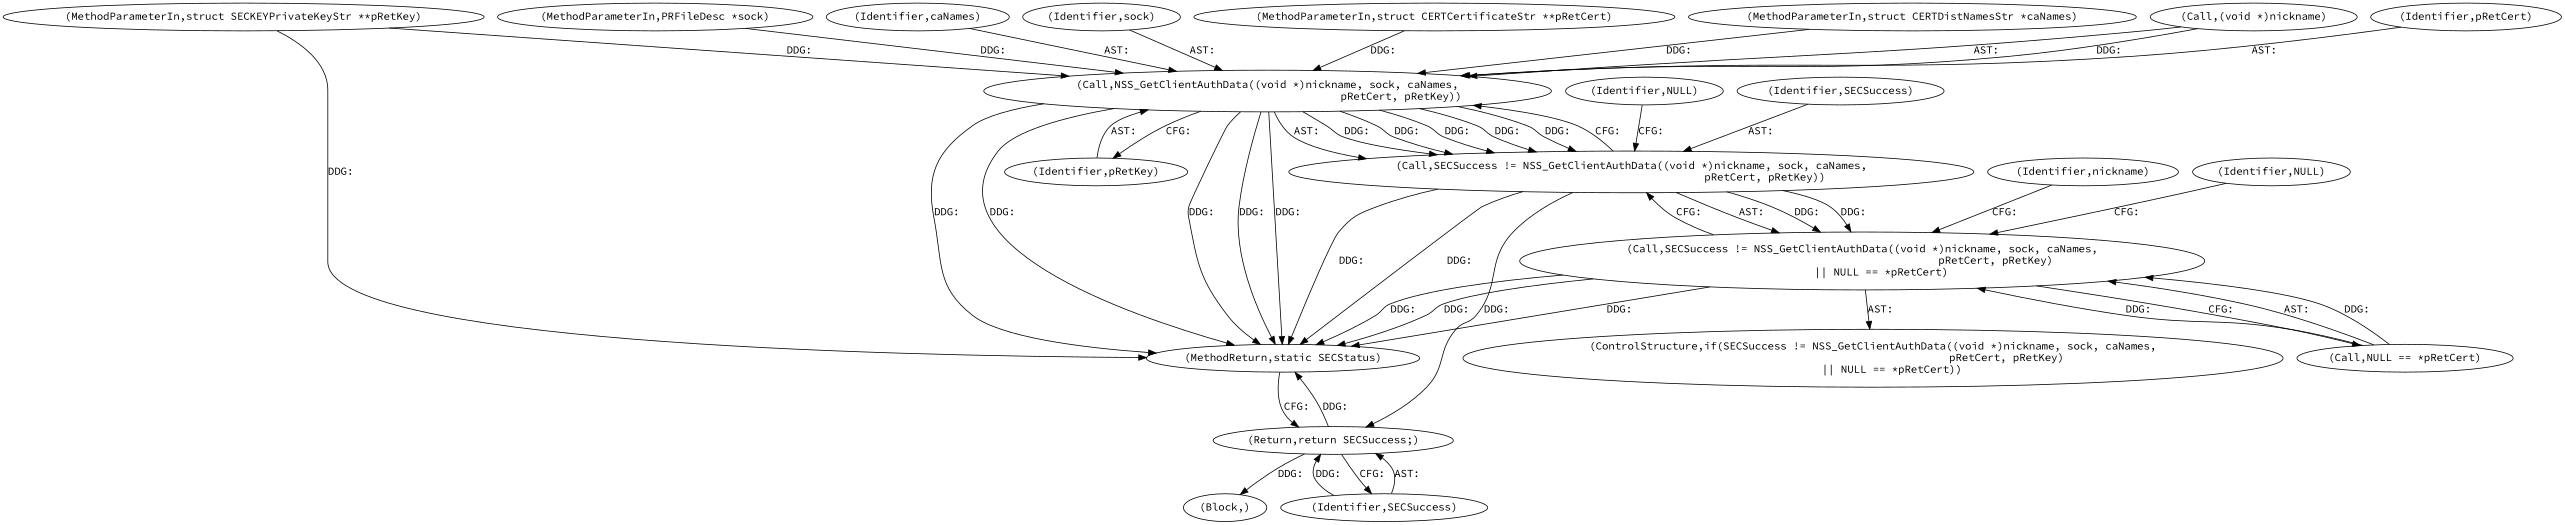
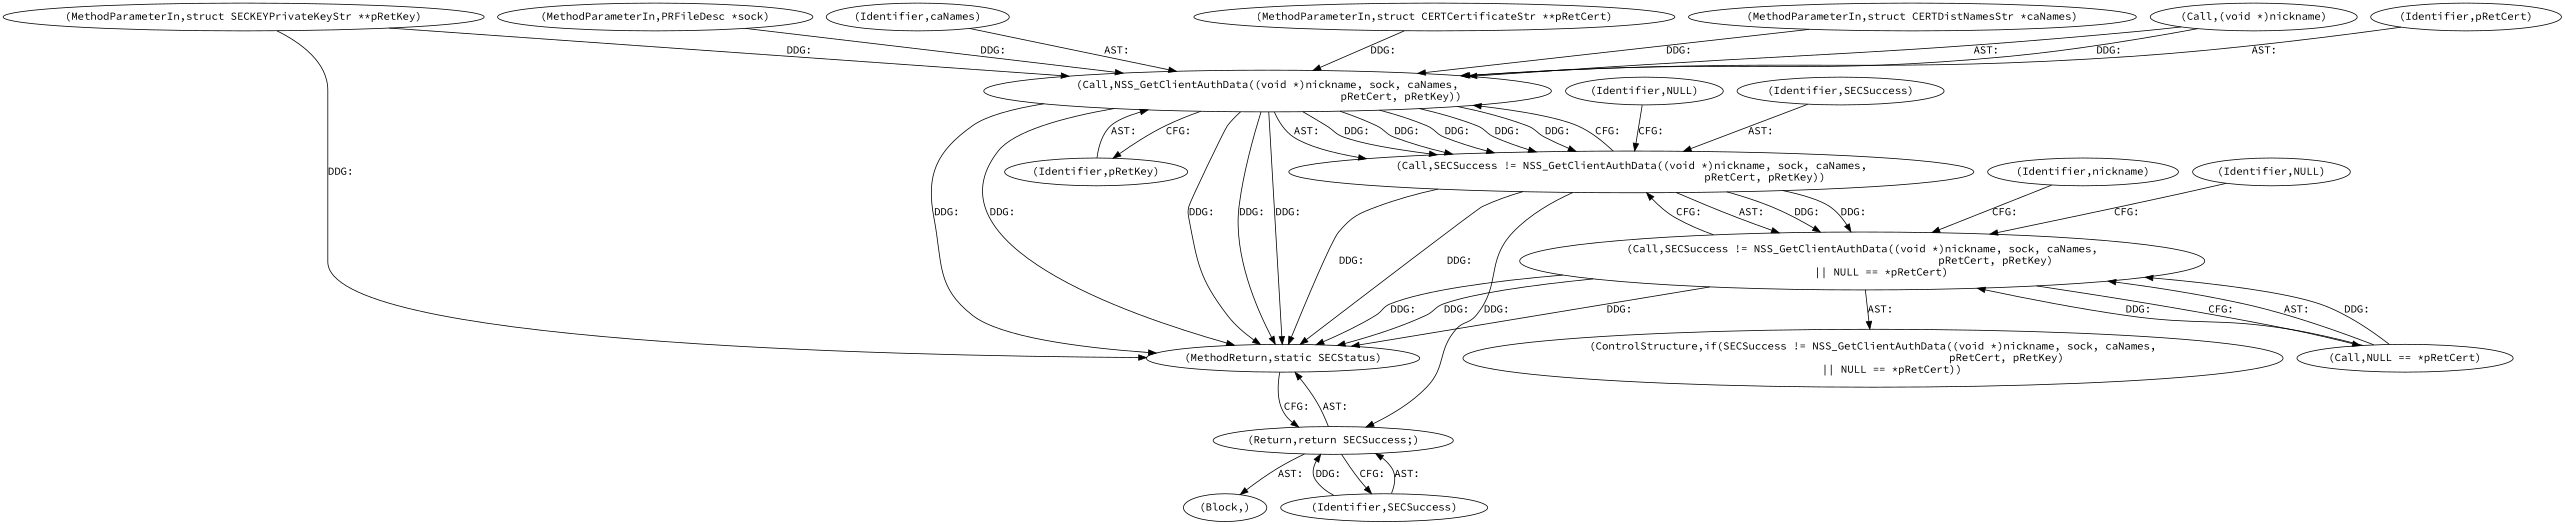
node "(Identifier,sock)": removed
edge "(Return,return SECSuccess;)" -> "(MethodReturn,static SECStatus)": label "DDG: " -> "AST: "
edge "(Return,return SECSuccess;)" -> "(Block,)": label "DDG: " -> "AST: "
